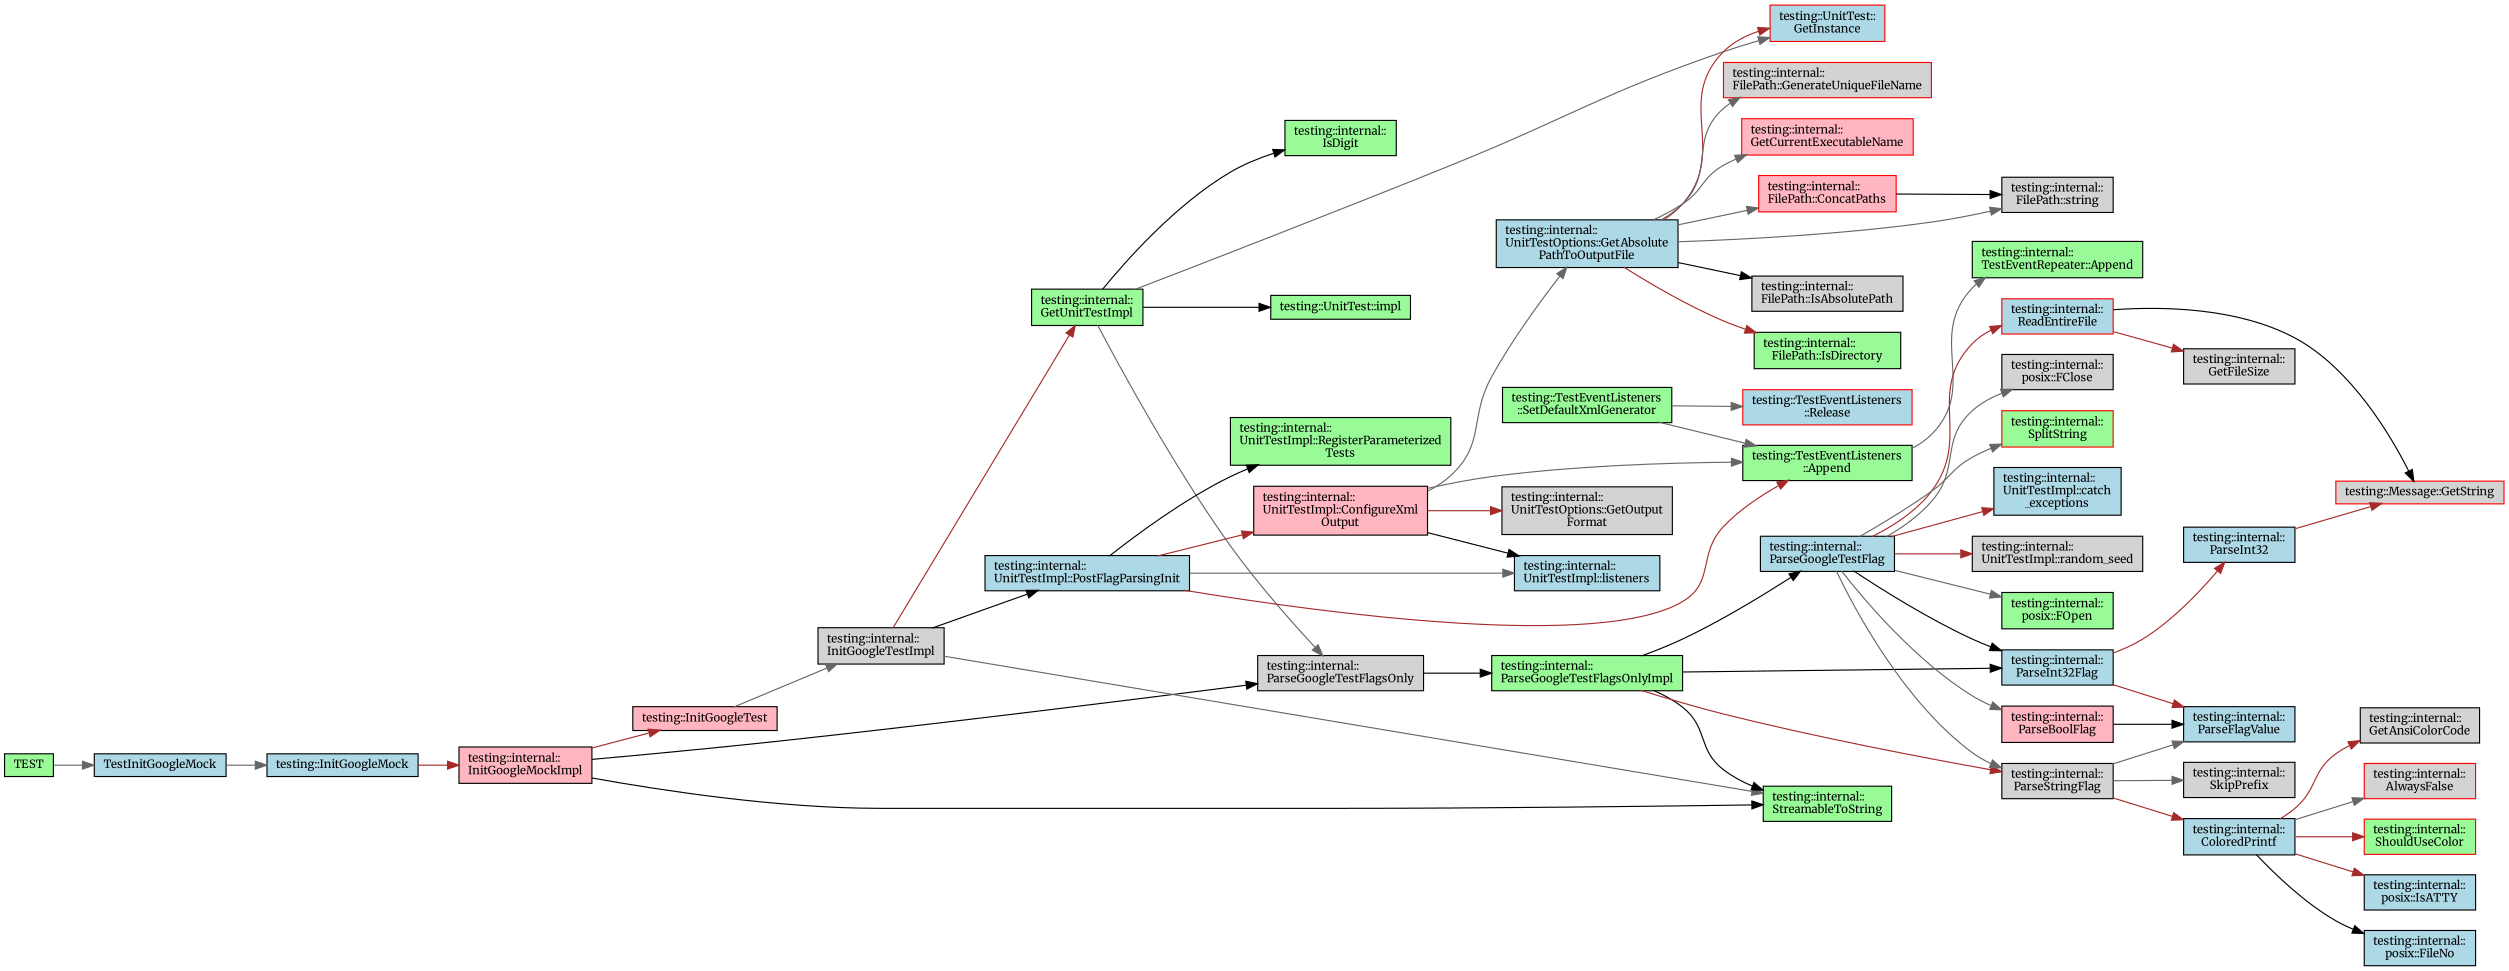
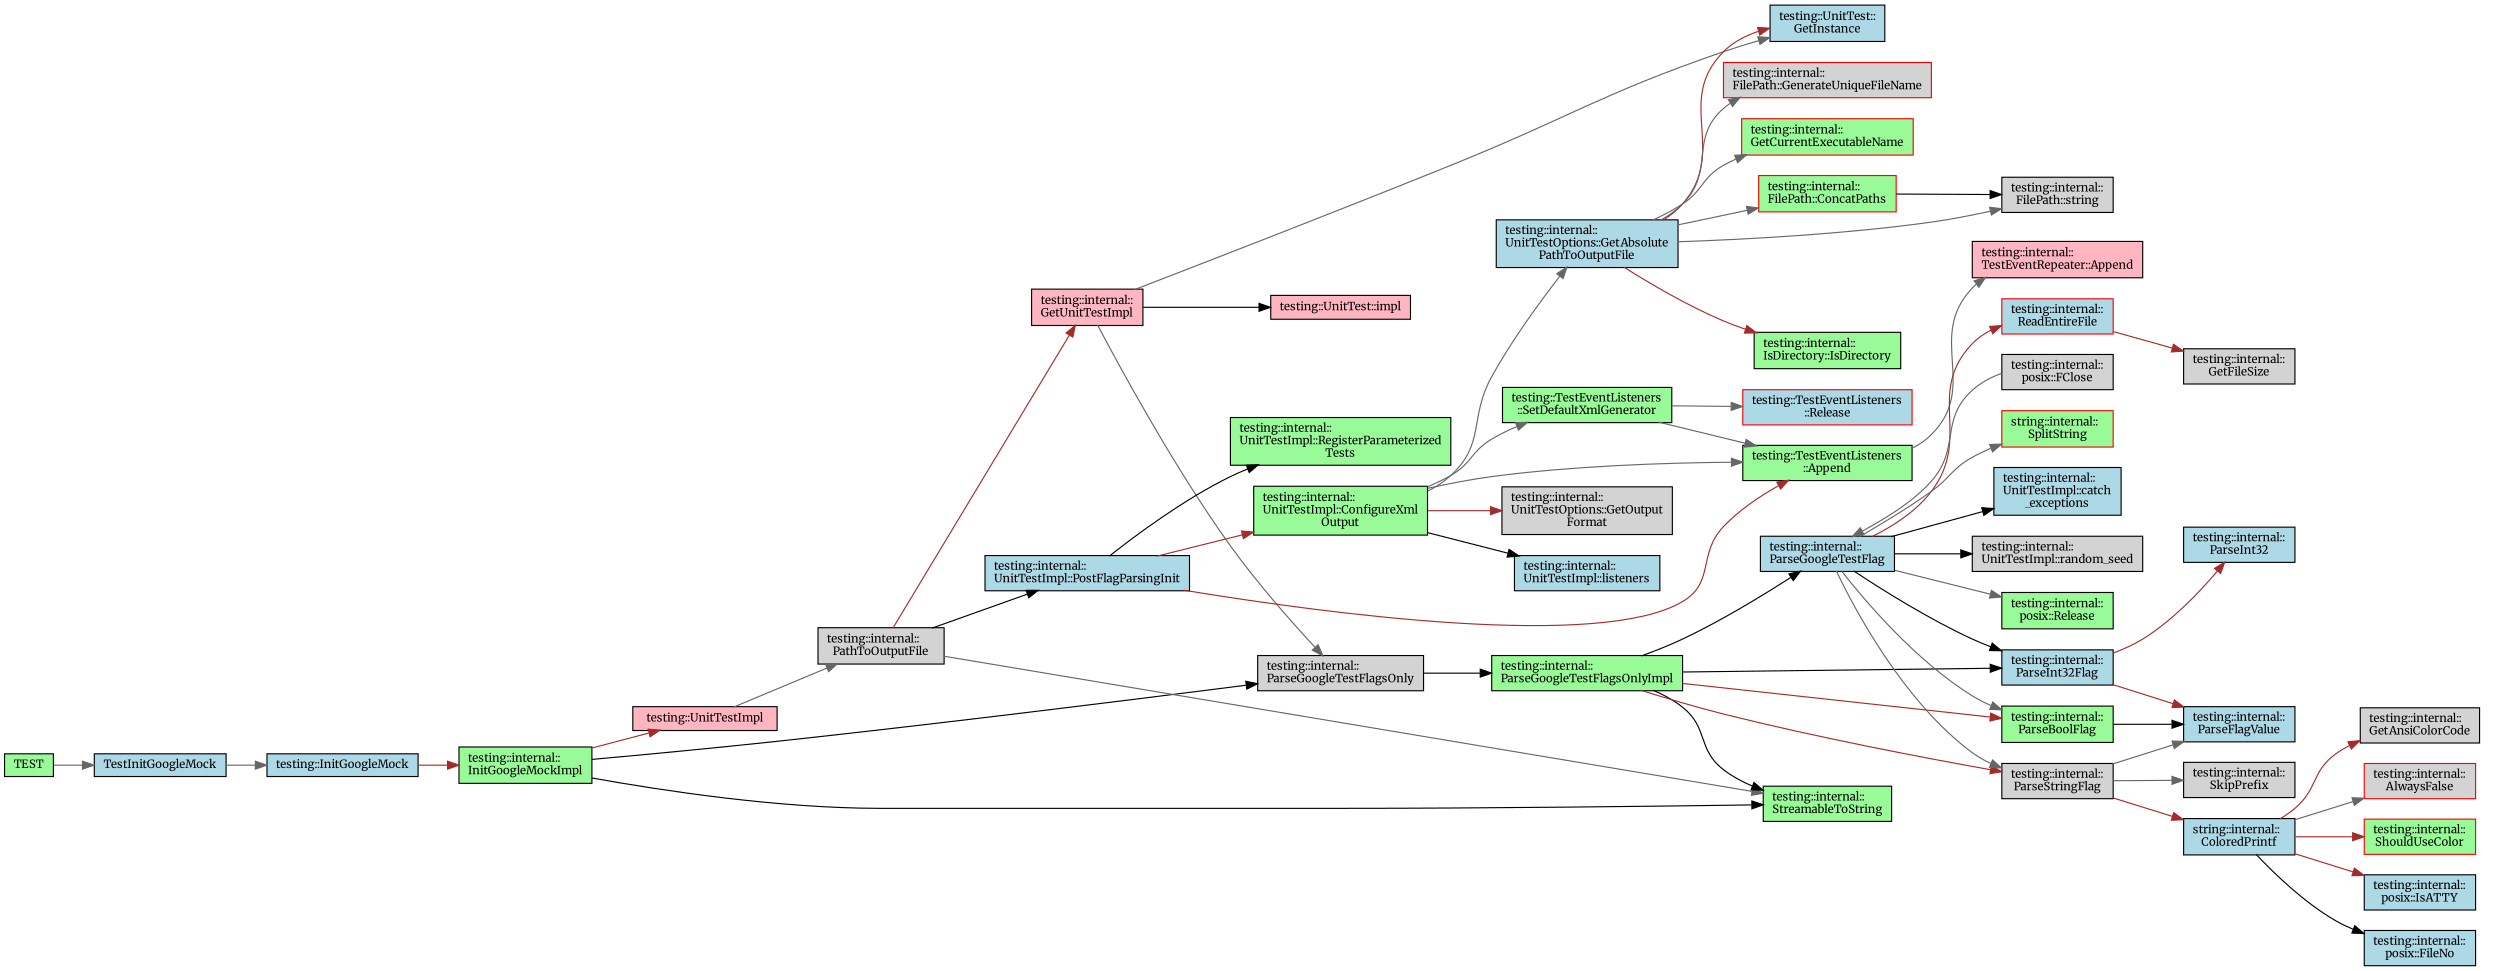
node "testing::UnitTest:: GetInstance": color red -> black
node "testing::internal:: GetCurrentExecutableName": fillcolor lightpink -> palegreen
node "testing::internal:: IsDigit": removed
node "testing::internal:: FilePath::ConcatPaths": fillcolor lightpink -> palegreen
node "testing::internal:: TestEventRepeater::Append": fillcolor palegreen -> lightpink
node "testing::internal:: FilePath::IsAbsolutePath": removed
node "testing::internal:: GetUnitTestImpl": fillcolor palegreen -> lightpink
node "testing::UnitTest::impl": fillcolor palegreen -> lightpink
node "testing::internal:: FilePath::IsDirectory": label "testing::internal:: FilePath::IsDirectory" -> "testing::internal:: IsDirectory::IsDirectory"
edge "testing::internal:: ParseGoogleTestFlag" -> "testing::internal:: posix::FClose": reversed
node "testing::internal:: SplitString": label "testing::internal:: SplitString" -> "string::internal:: SplitString"
edge "testing::internal:: UnitTestImpl::ConfigureXml Output" -> "testing::TestEventListeners ::SetDefaultXmlGenerator": added
node "testing::Message::GetString": removed
node "testing::internal:: UnitTestImpl::ConfigureXml Output": fillcolor lightpink -> palegreen
edge "testing::internal:: ParseGoogleTestFlag" -> "testing::internal:: UnitTestImpl::catch _exceptions": color brown -> black
edge "testing::internal:: ParseGoogleTestFlag" -> "testing::internal:: UnitTestImpl::random_seed": color brown -> black
edge "testing::internal:: UnitTestImpl::PostFlagParsingInit" -> "testing::internal:: UnitTestImpl::listeners": removed
node "testing::internal:: posix::FOpen": label "testing::internal:: posix::FOpen" -> "testing::internal:: posix::Release"
node "testing::internal:: InitGoogleTestImpl": label "testing::internal:: InitGoogleTestImpl" -> "testing::internal:: PathToOutputFile"
edge "testing::internal:: ParseGoogleTestFlagsOnlyImpl" -> "testing::internal:: ParseBoolFlag": added
node "testing::InitGoogleTest": label "testing::InitGoogleTest" -> "testing::UnitTestImpl"
node "testing::internal:: ParseBoolFlag": fillcolor lightpink -> palegreen
node "testing::internal:: InitGoogleMockImpl": fillcolor lightpink -> palegreen
node "testing::internal:: ColoredPrintf": label "testing::internal:: ColoredPrintf" -> "string::internal:: ColoredPrintf"
